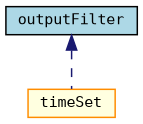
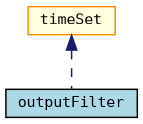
edge "timeSet" -> "outputFilter": reversed
